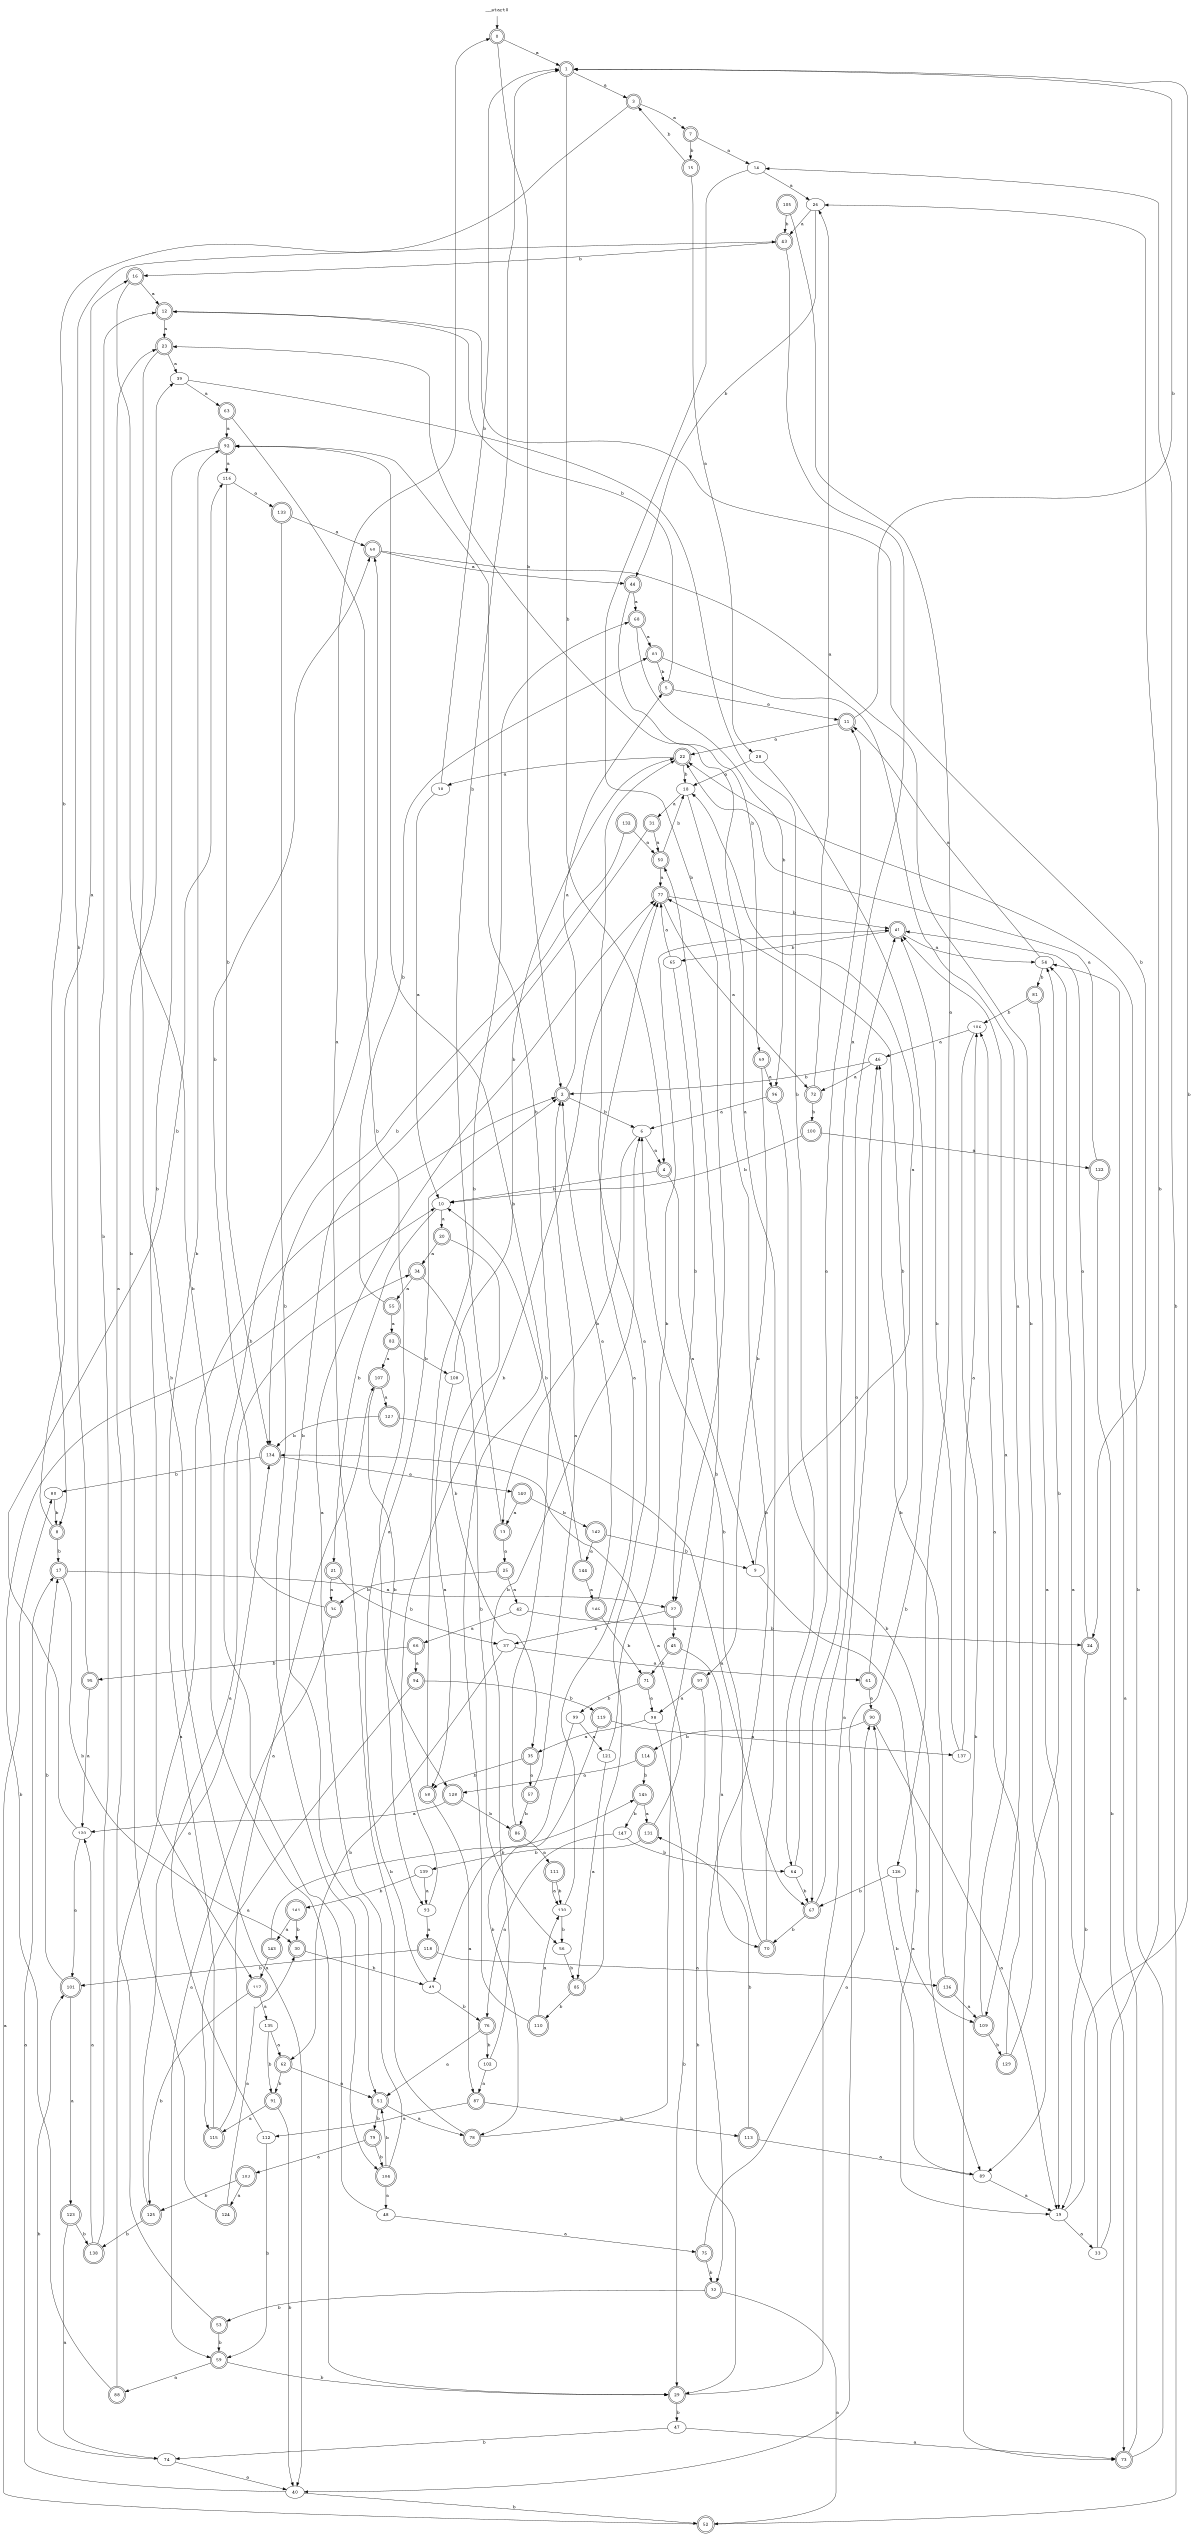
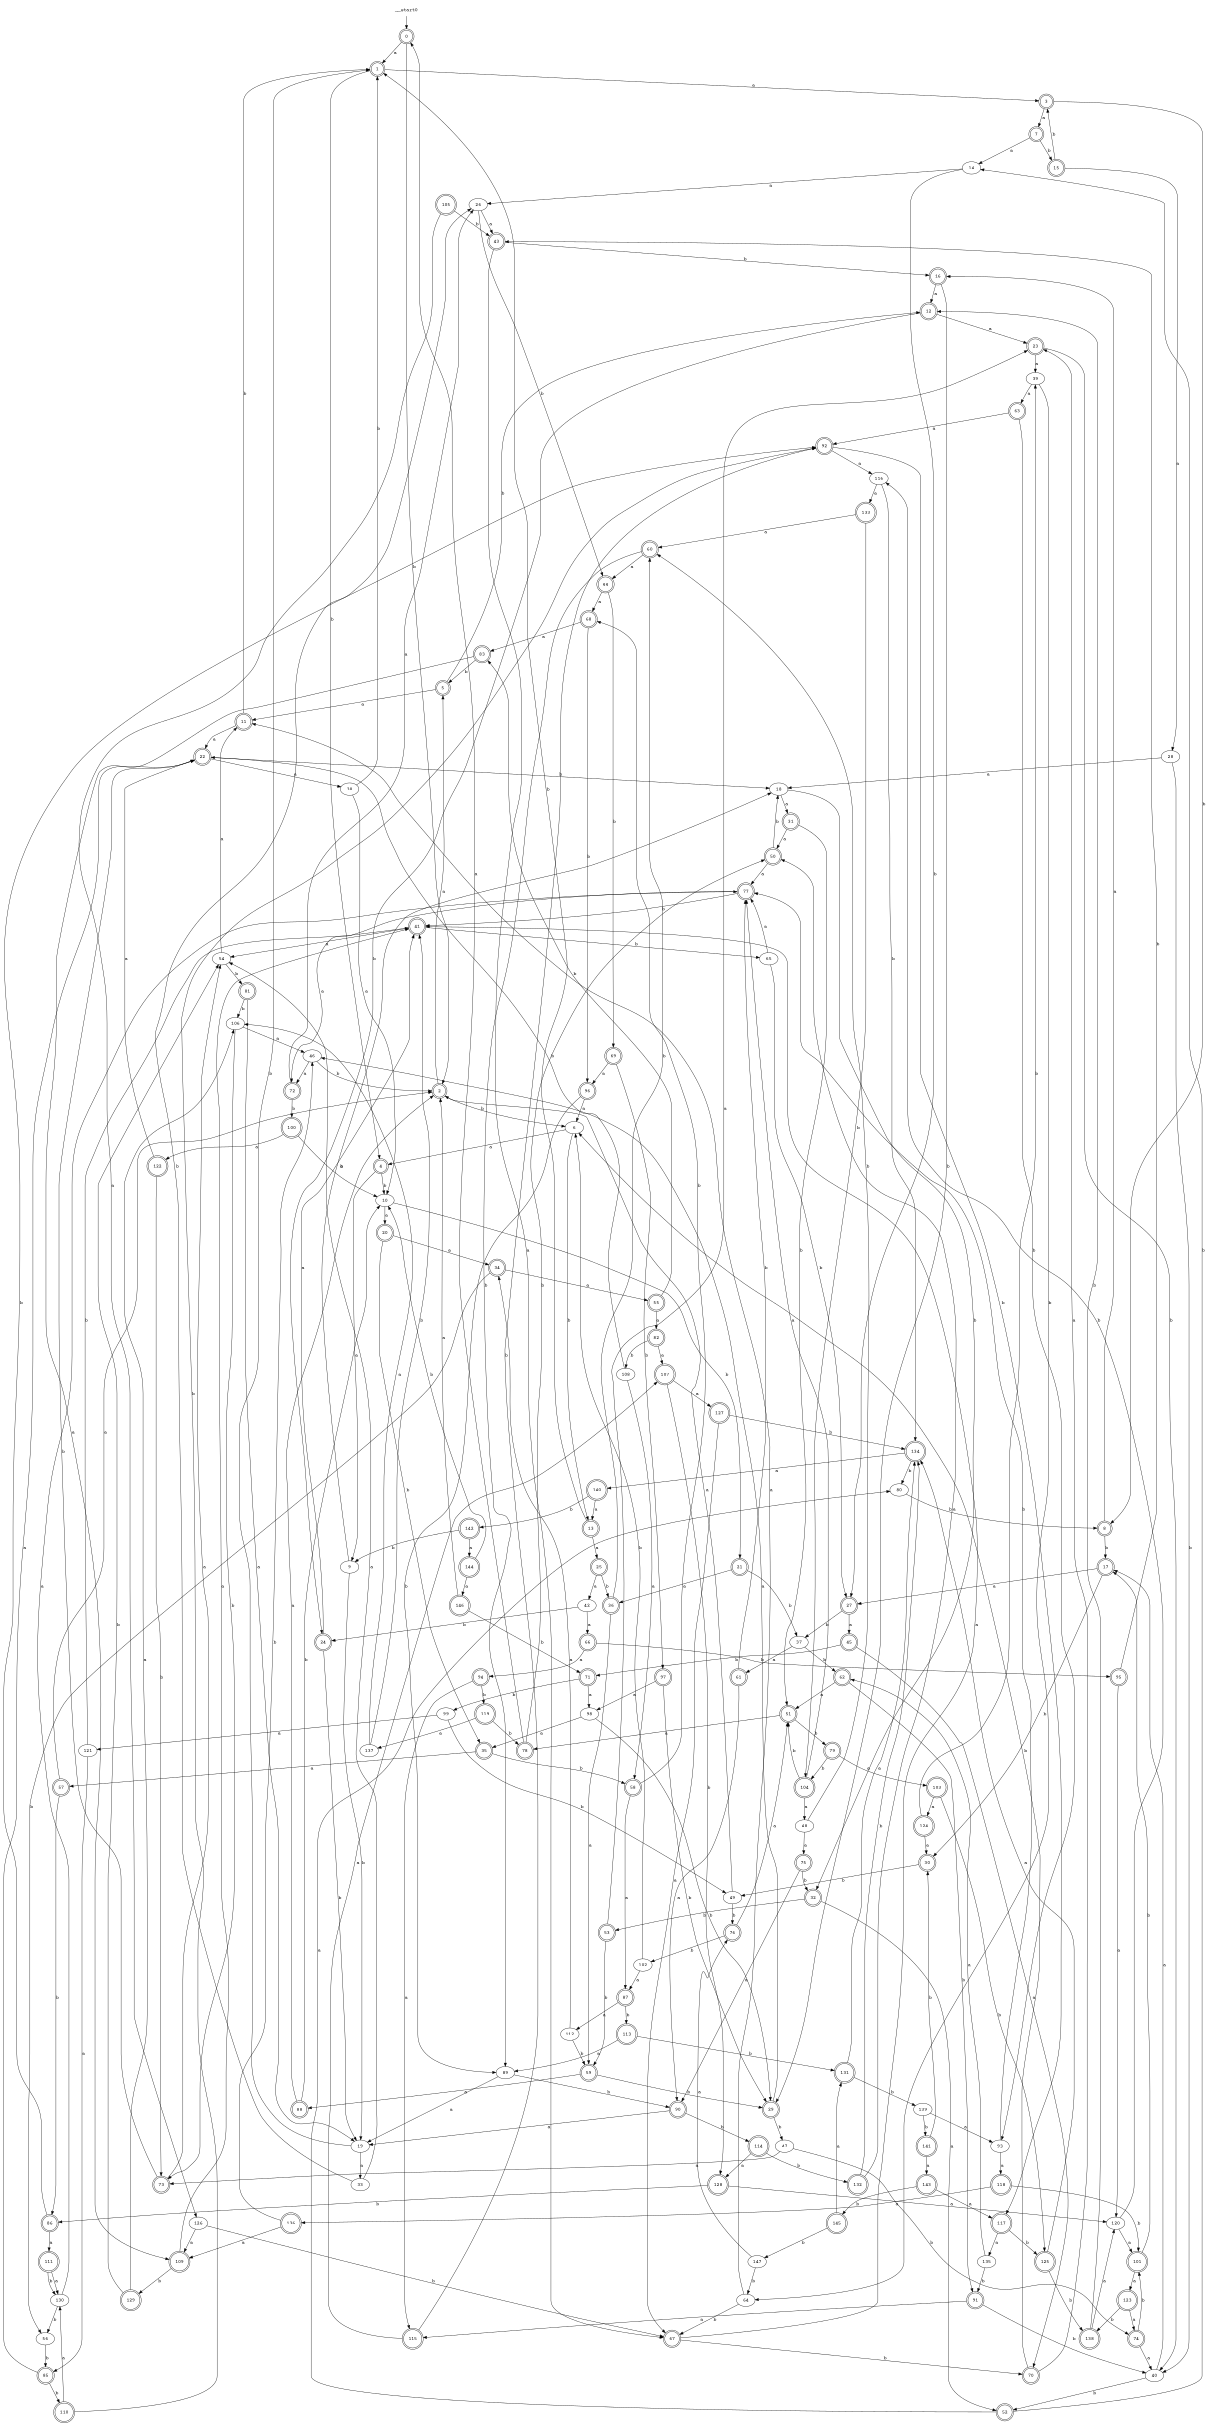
edge "114" -> "145": now "114" -> "132"
node "74": shape ellipse -> doublecircle
